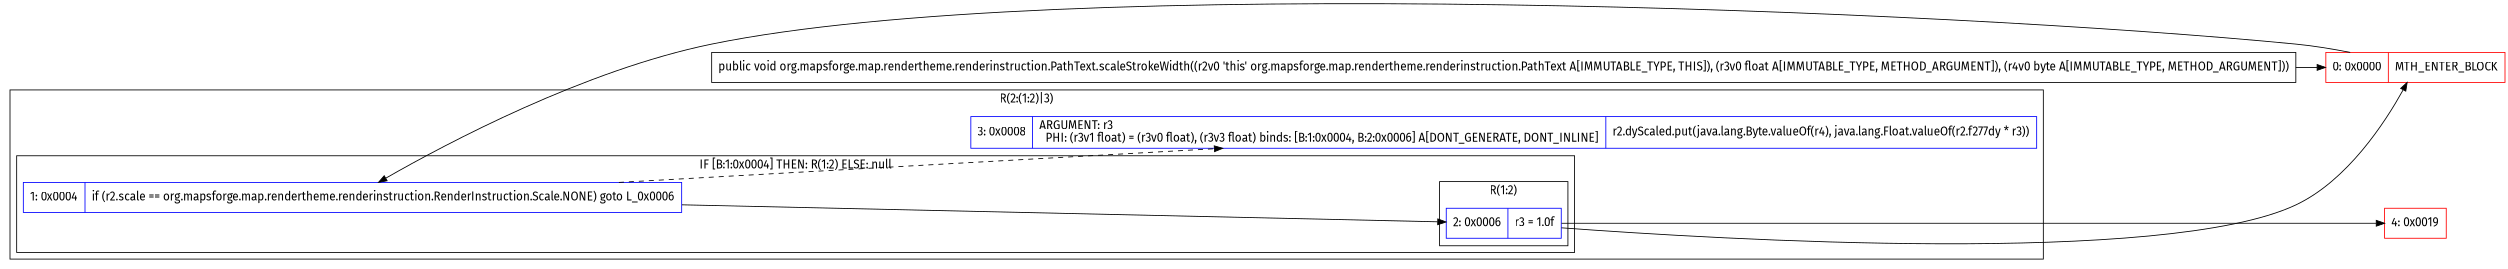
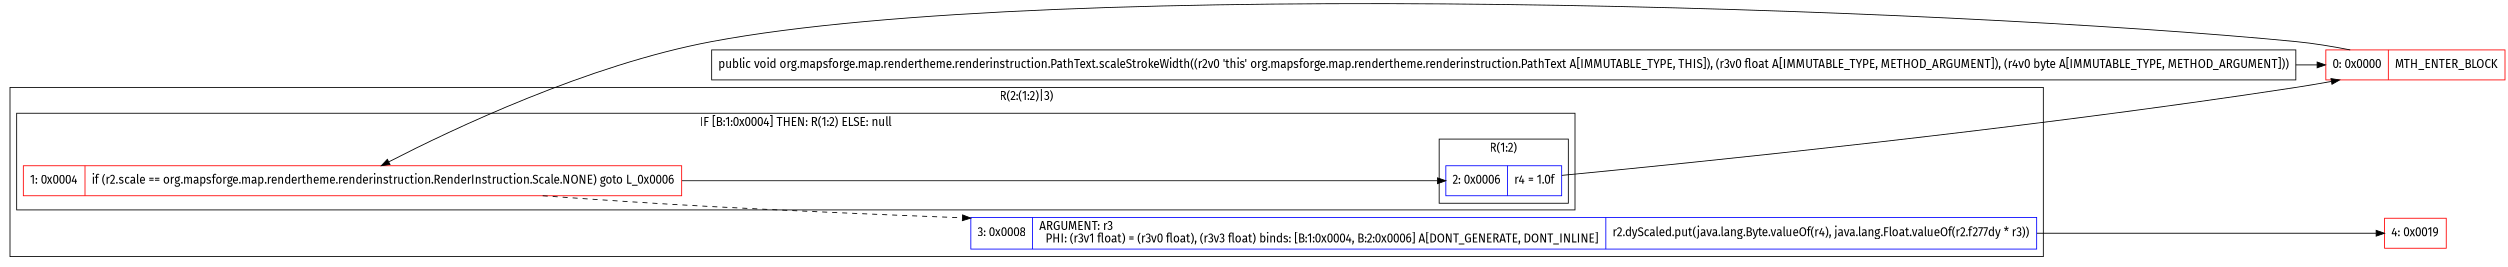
node "1: 0x0004": color blue -> red
node "2: 0x0006": text "r3 = 1.0f" -> "r4 = 1.0f"
edge "2: 0x0006" -> "4: 0x0019": now "3: 0x0008" -> "4: 0x0019"
